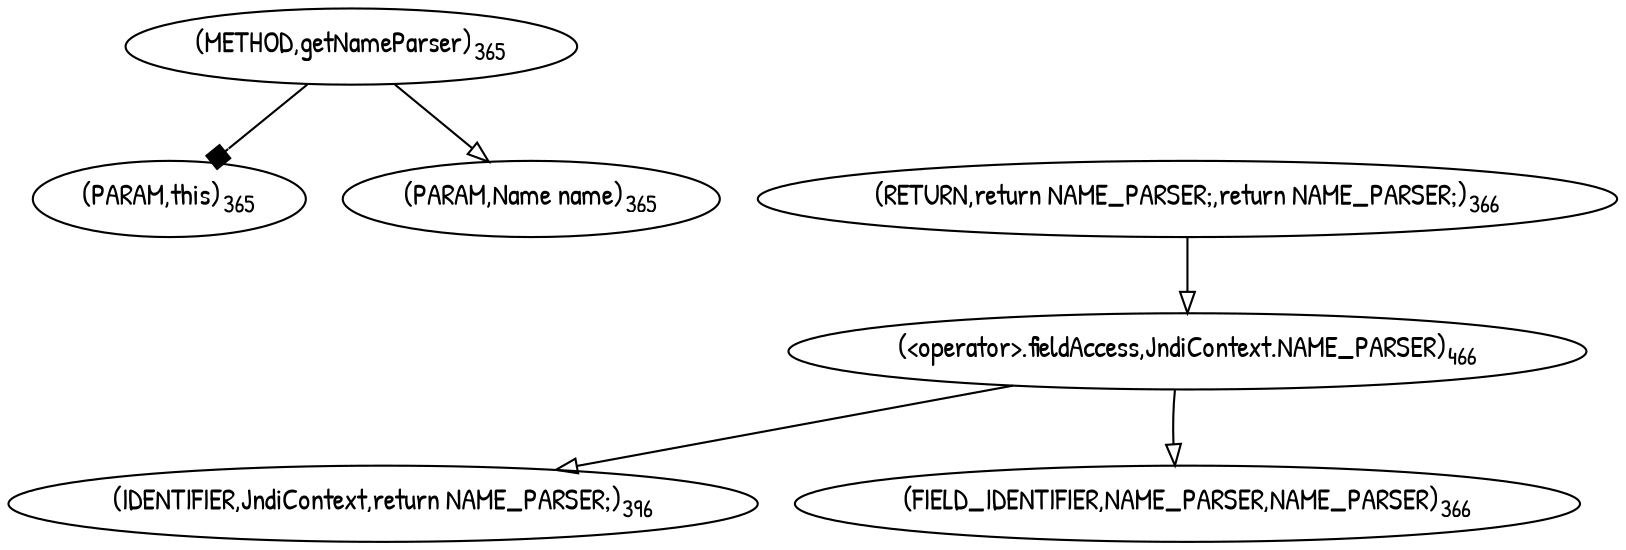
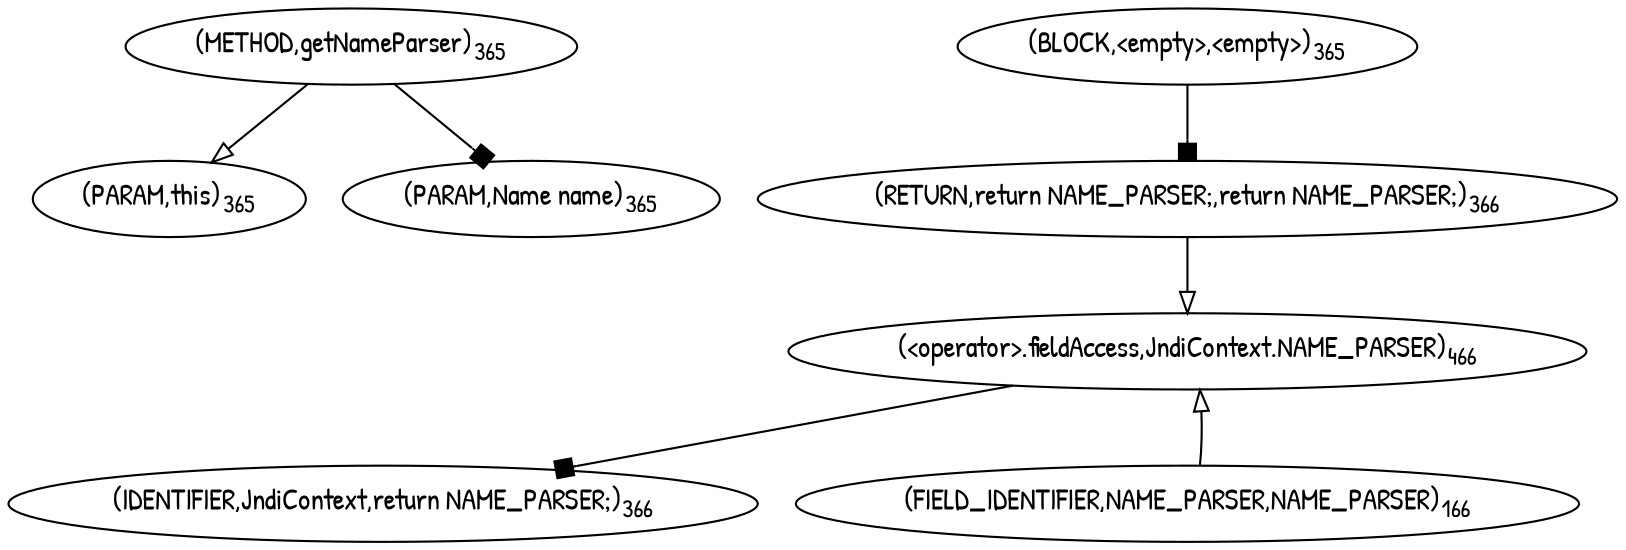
node "(BLOCK,<empty>,<empty>)": added
edge "(METHOD,getNameParser)" -> "(PARAM,Name name)": arrowhead onormal -> box
edge "(METHOD,getNameParser)" -> "(PARAM,this)": arrowhead box -> onormal
edge "(<operator>.fieldAccess,JndiContext.NAME_PARSER)" -> "(FIELD_IDENTIFIER,NAME_PARSER,NAME_PARSER)": reversed
edge "(<operator>.fieldAccess,JndiContext.NAME_PARSER)" -> "(IDENTIFIER,JndiContext,return NAME_PARSER;)": arrowhead onormal -> box
node "(IDENTIFIER,JndiContext,return NAME_PARSER;)": text "396" -> "366"
node "(FIELD_IDENTIFIER,NAME_PARSER,NAME_PARSER)": text "366" -> "166"
